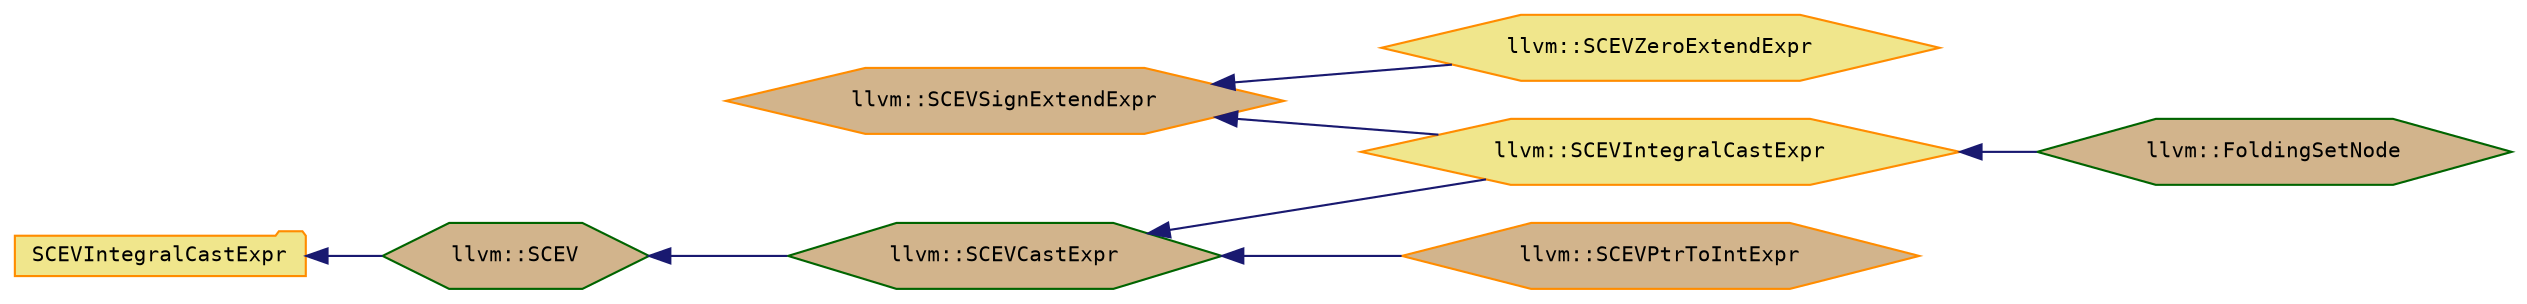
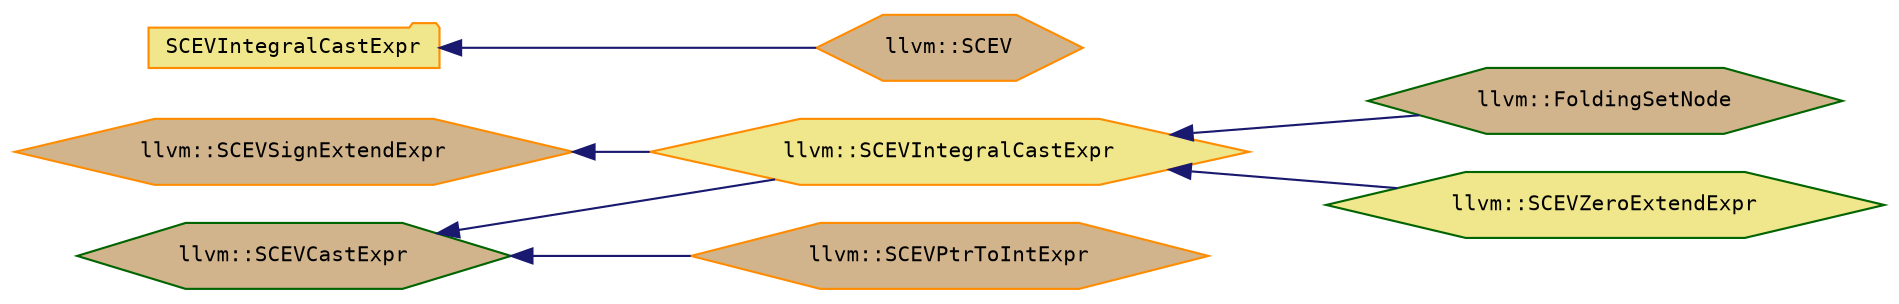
node "llvm::SCEVZeroExtendExpr": color darkorange -> darkgreen
edge "llvm::SCEVZeroExtendExpr" -> "llvm::SCEVSignExtendExpr": now "llvm::SCEVZeroExtendExpr" -> "llvm::SCEVIntegralCastExpr"
node "llvm::SCEV": color darkgreen -> darkorange
edge "llvm::SCEVCastExpr" -> "llvm::SCEV": removed
